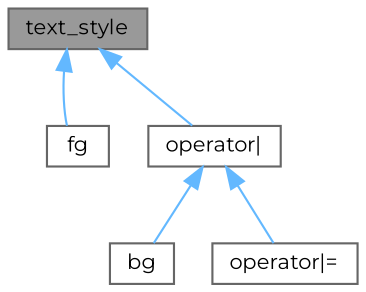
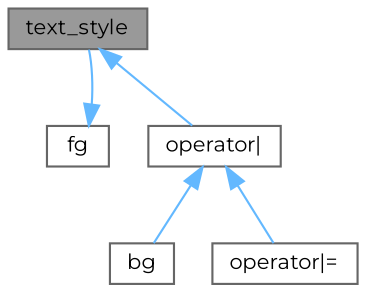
edge "fg" -> "text_style": reversed
